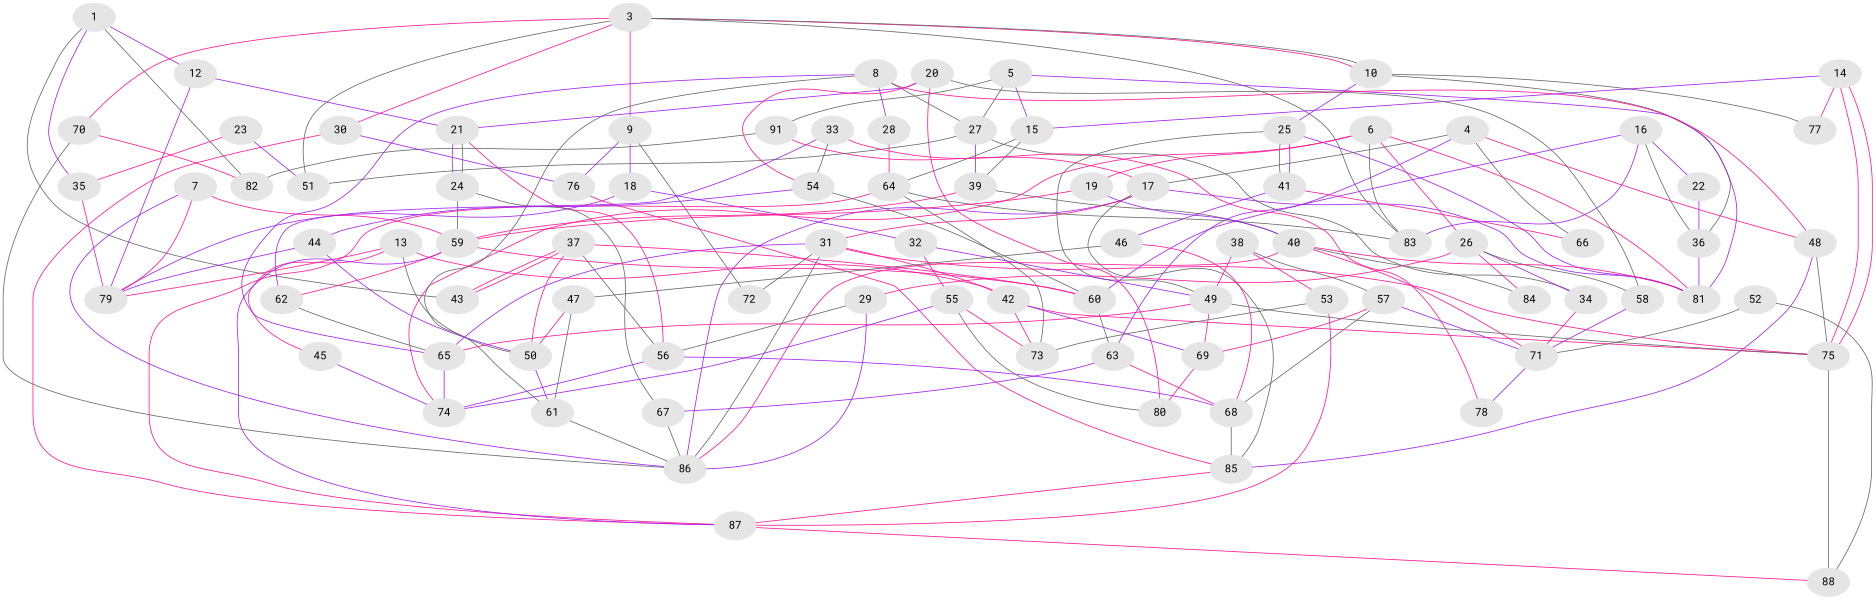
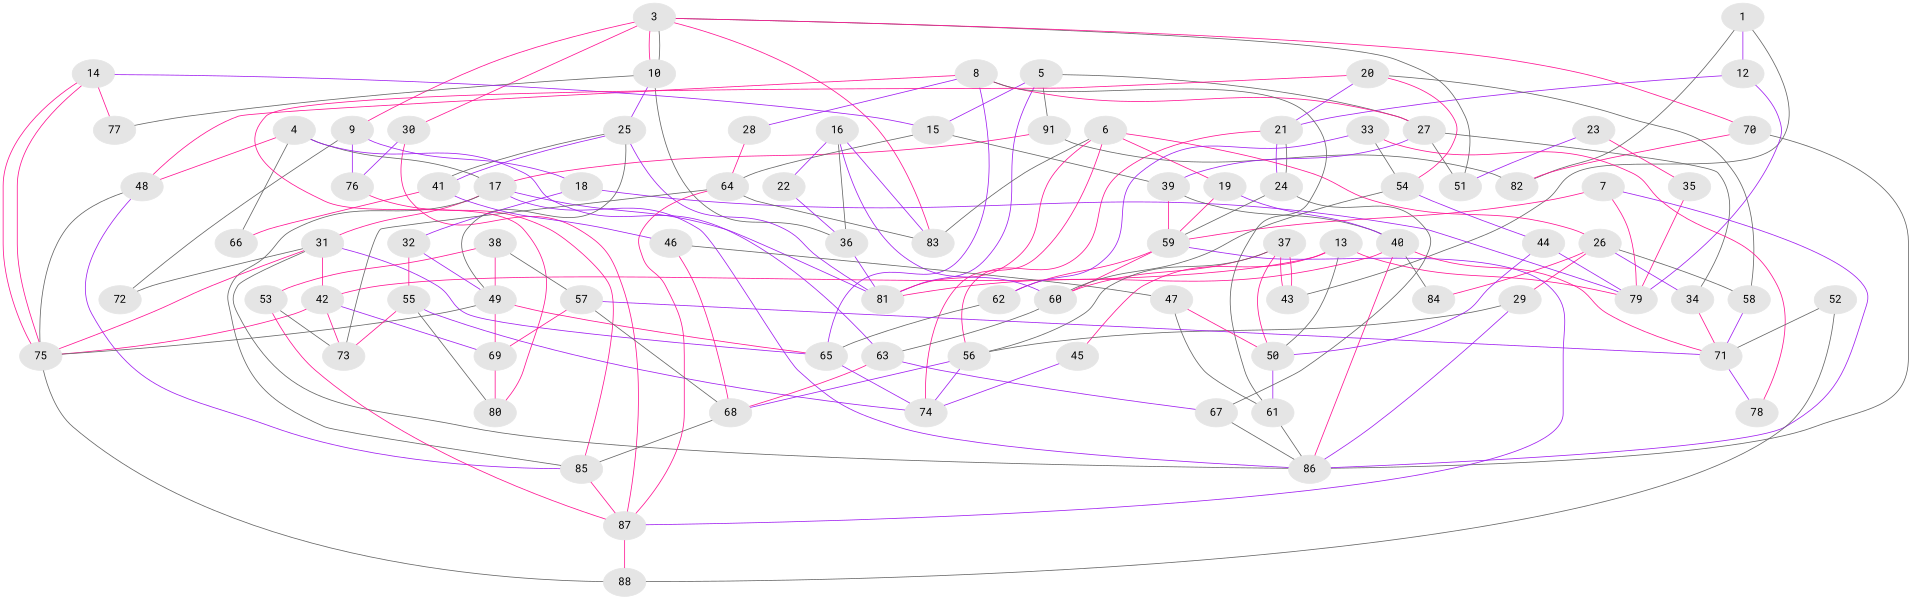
edge "3" -- "83": color gray40 -> deeppink
edge "8" -- "27": color gray40 -> deeppink
edge "1" -- "35": removed
